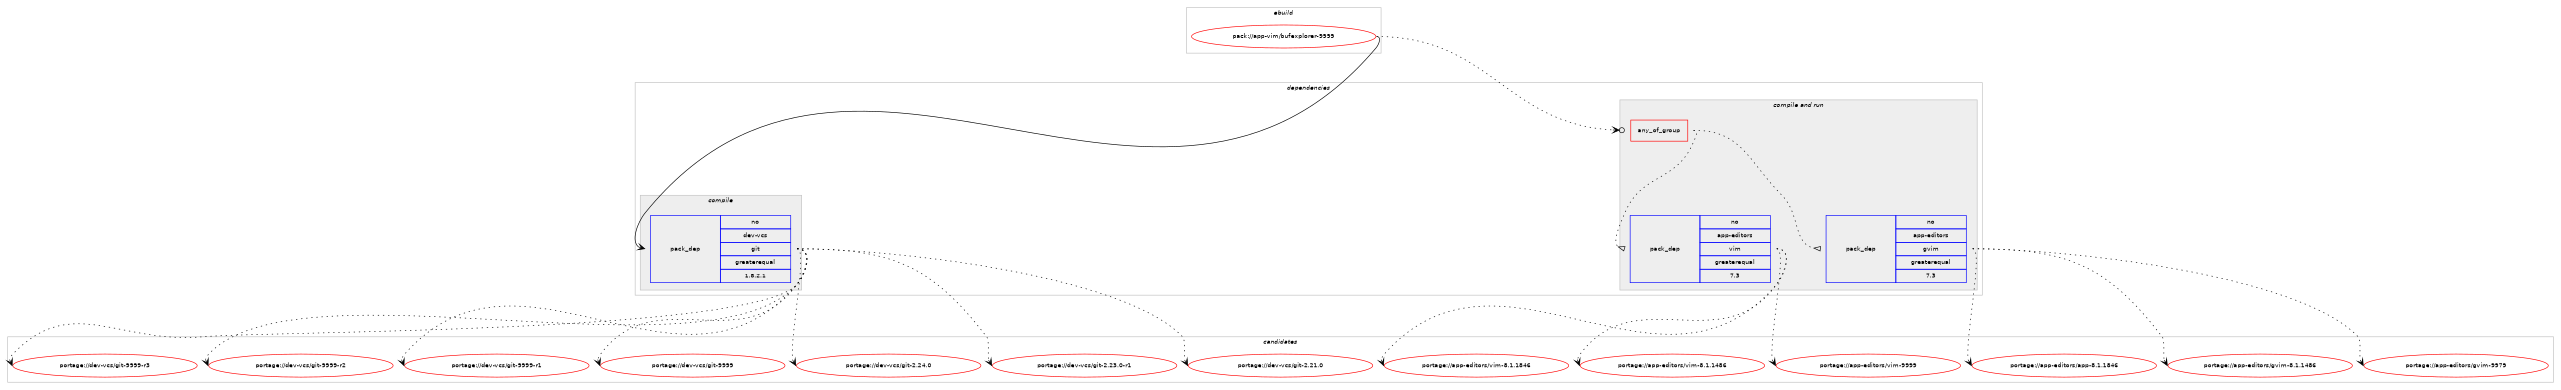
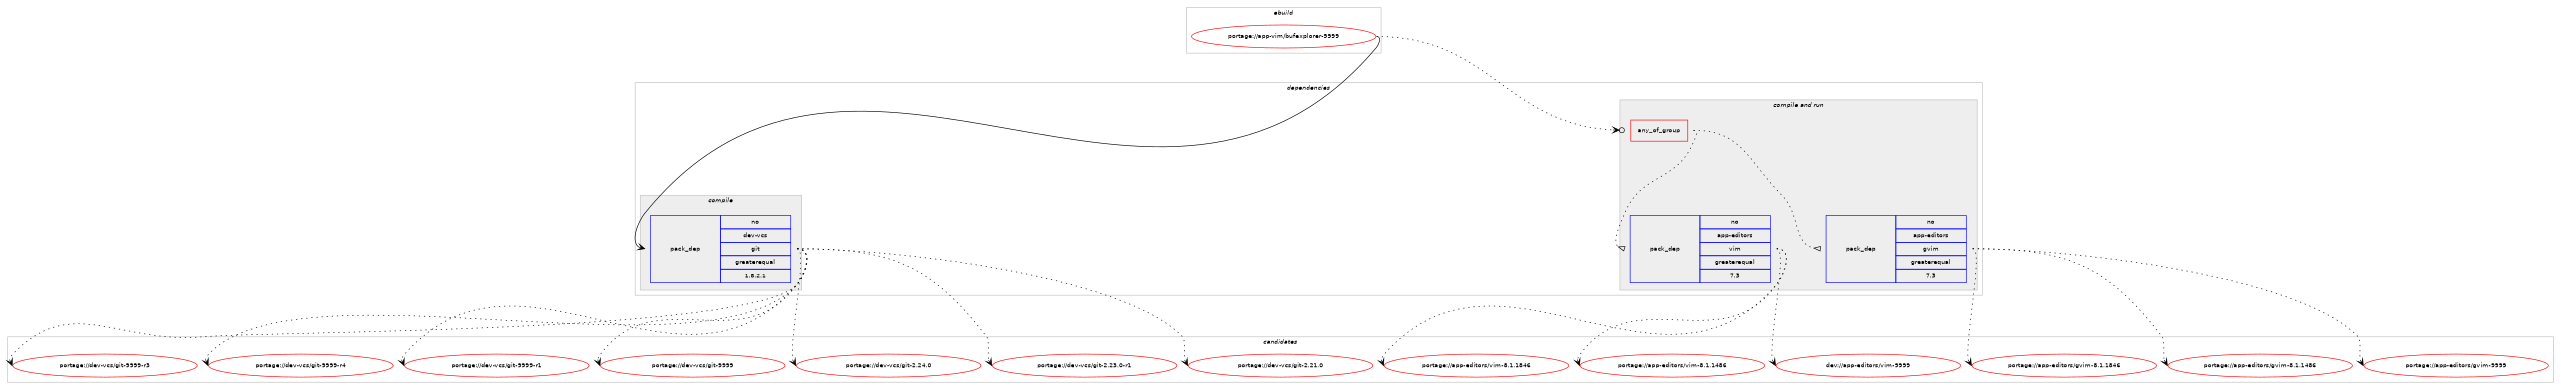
node "pack://app-vim/bufexplorer-9999": label "pack://app-vim/bufexplorer-9999" -> "portage://app-vim/bufexplorer-9999"
node "portage://dev-vcs/git-9999-r2": label "portage://dev-vcs/git-9999-r2" -> "portage://dev-vcs/git-9999-r4"
node "portage://app-editors/vim-9999": label "portage://app-editors/vim-9999" -> "dev://app-editors/vim-9999"
node "portage://app-editors/app-8.1.1846": label "portage://app-editors/app-8.1.1846" -> "portage://app-editors/gvim-8.1.1846"
node "portage://app-editors/gvim-9979": label "portage://app-editors/gvim-9979" -> "portage://app-editors/gvim-9999"
